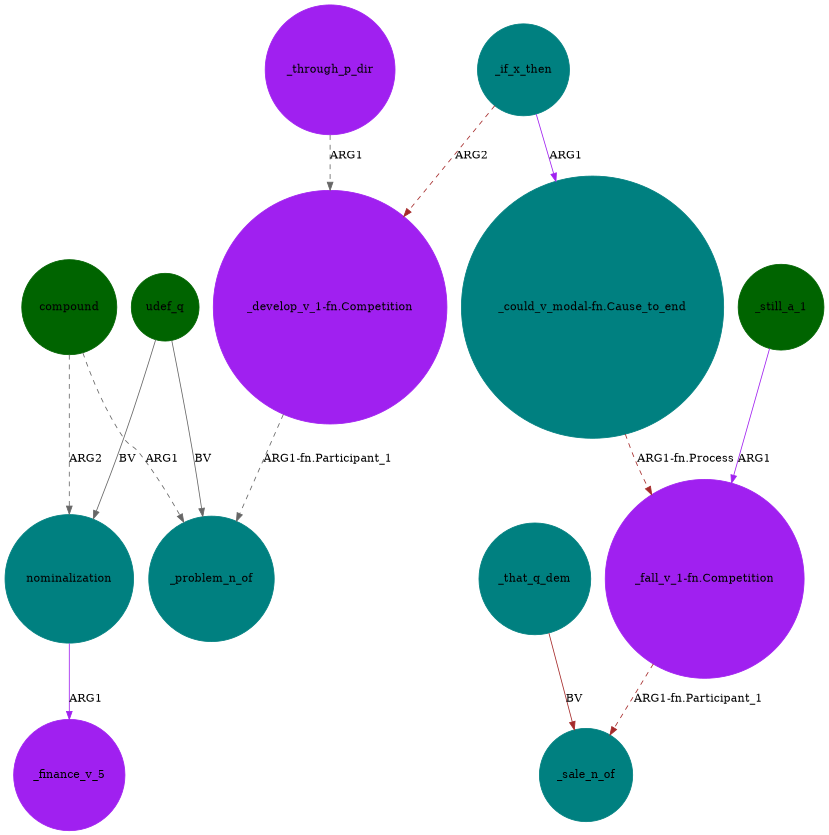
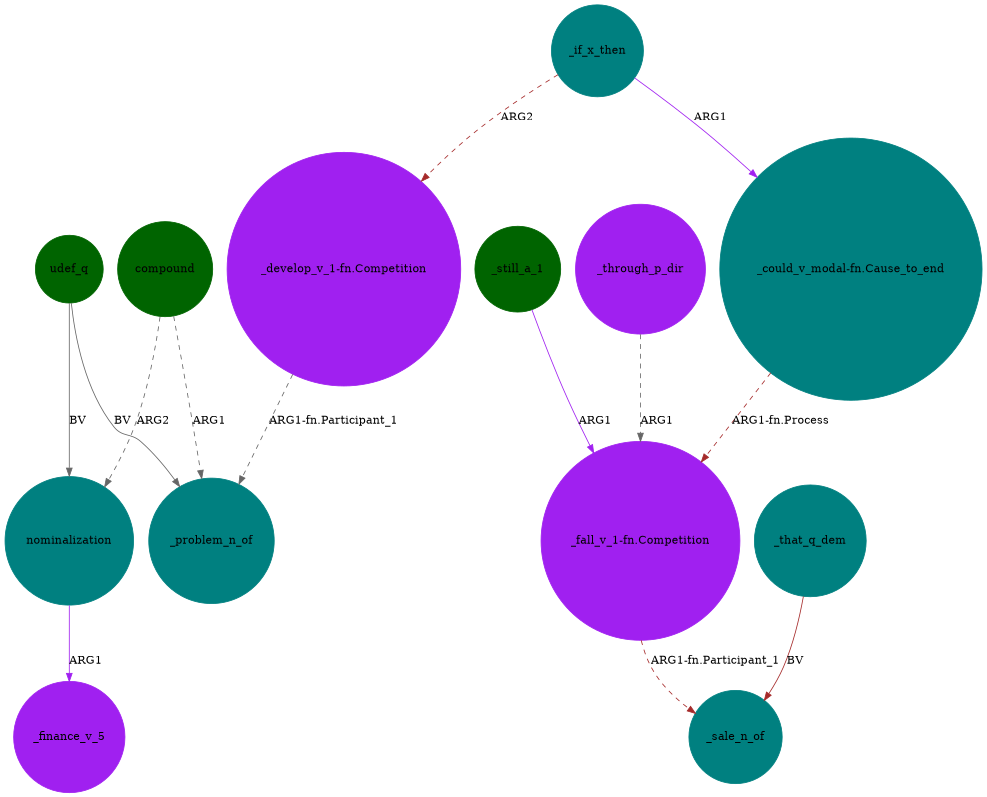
edge "_through_p_dir" -> "_develop_v_1-fn.Competition": now "_through_p_dir" -> "_fall_v_1-fn.Competition"
